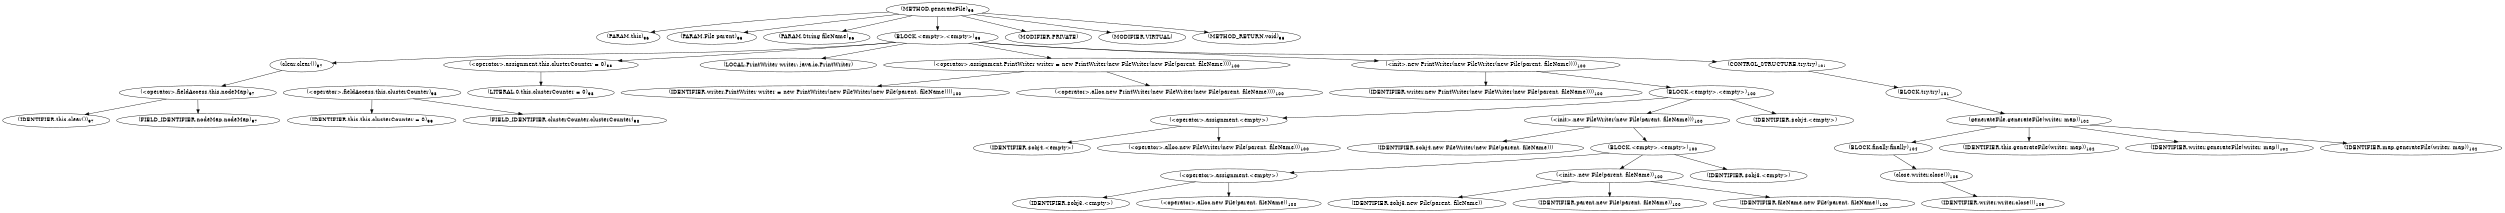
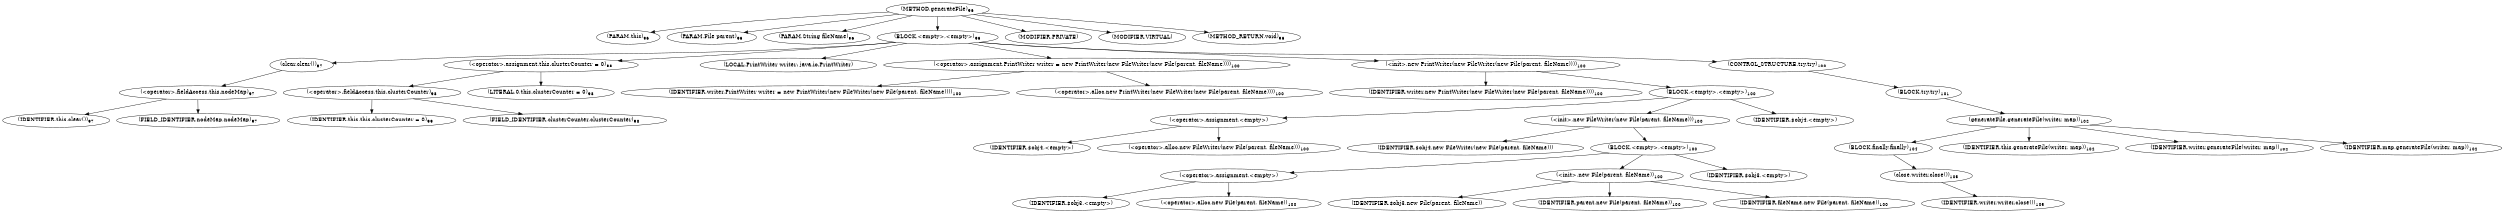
node "(CONTROL_STRUCTURE,try,try)": text "101" -> "100"
edge "(<operator>.assignment,this.clusterCounter = 0)" -> "(<operator>.fieldAccess,this.clusterCounter)": added
